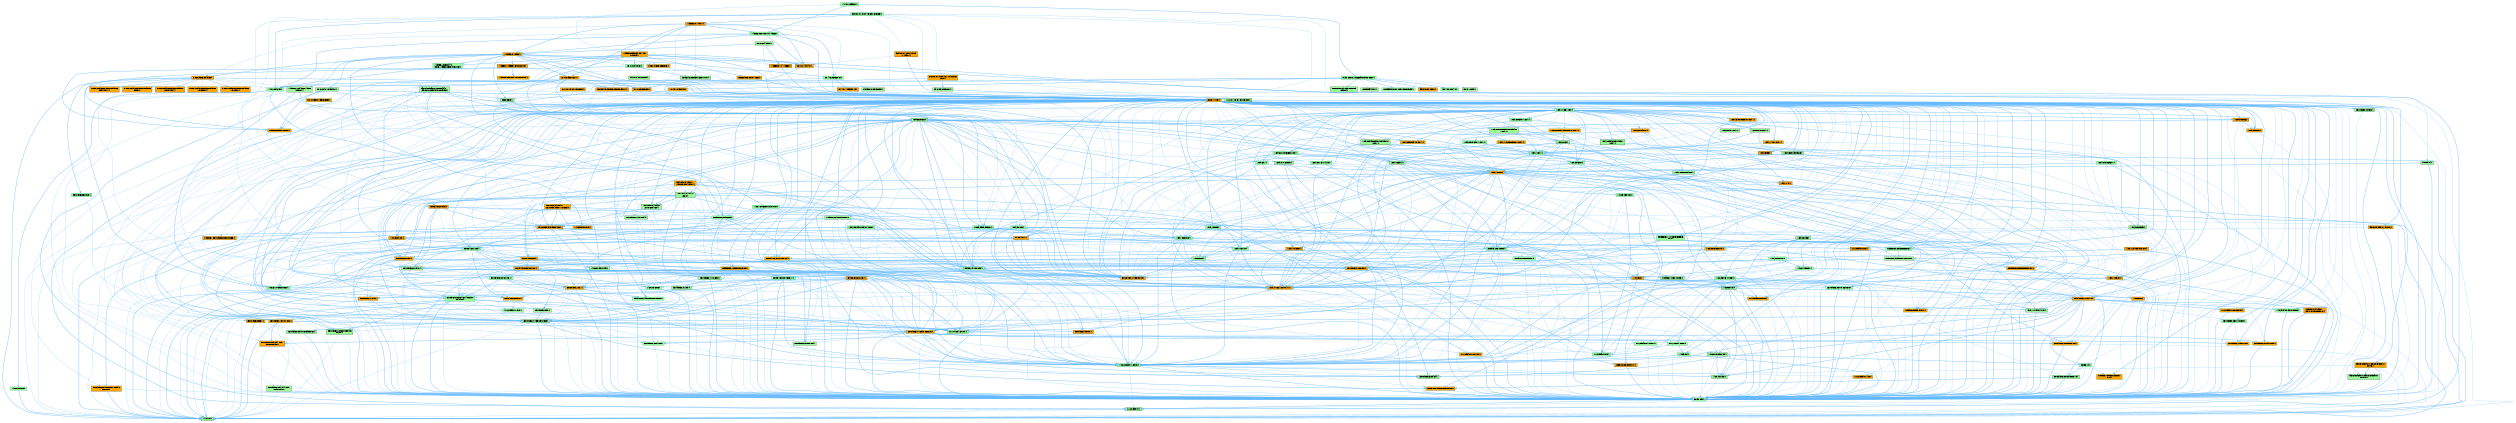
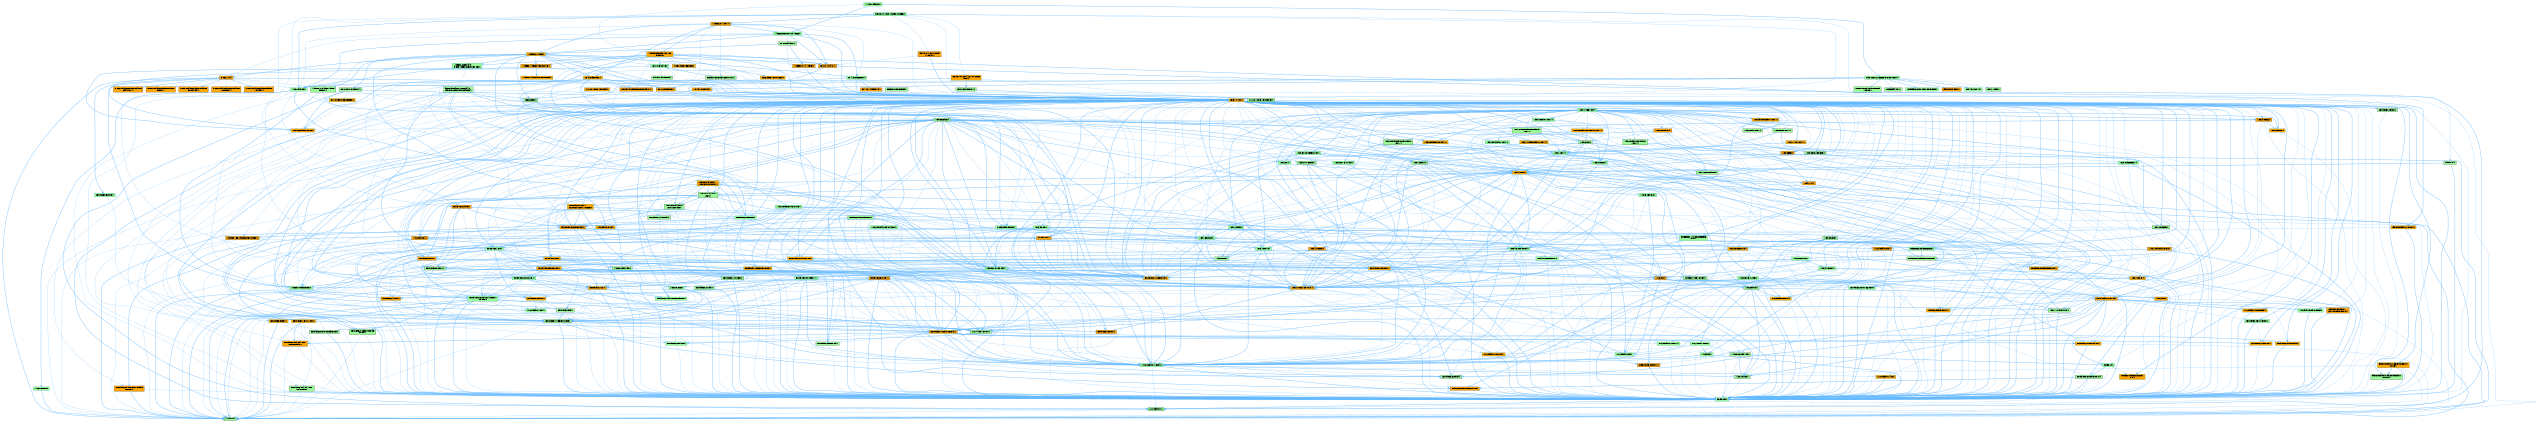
node "Types/SlateAttribute.h": label "Types/SlateAttribute.h" -> "Types/Axis.h"
